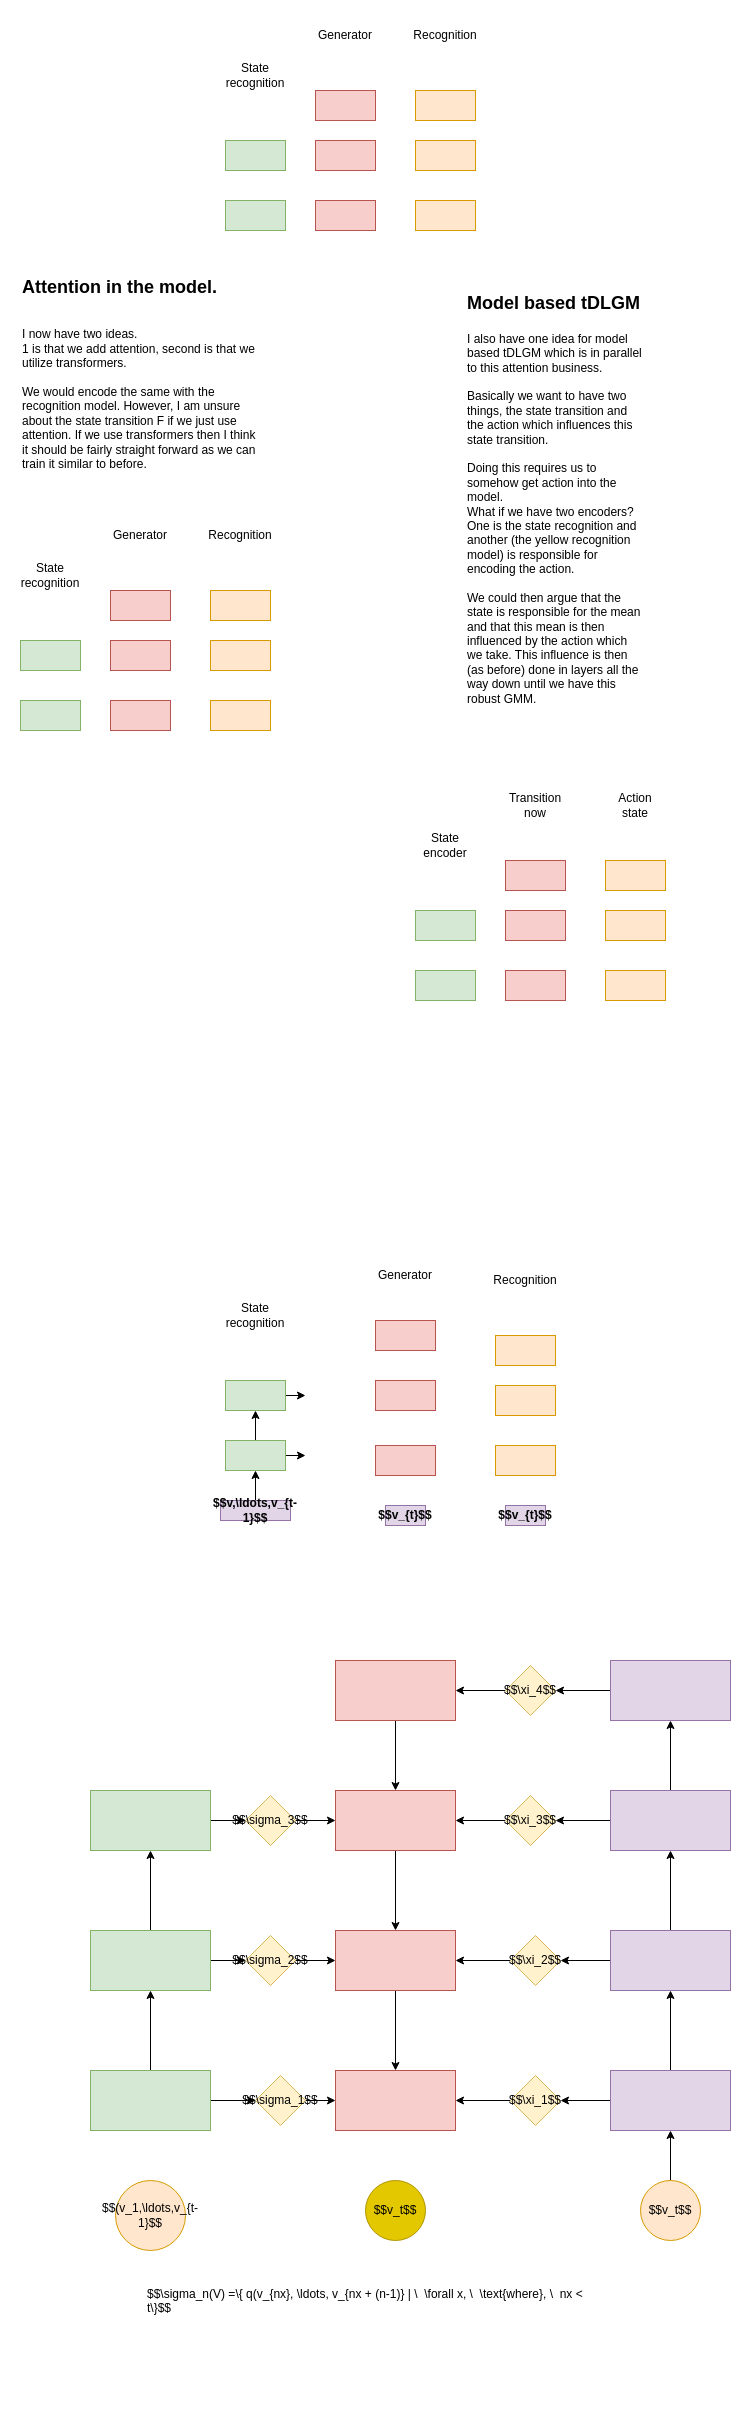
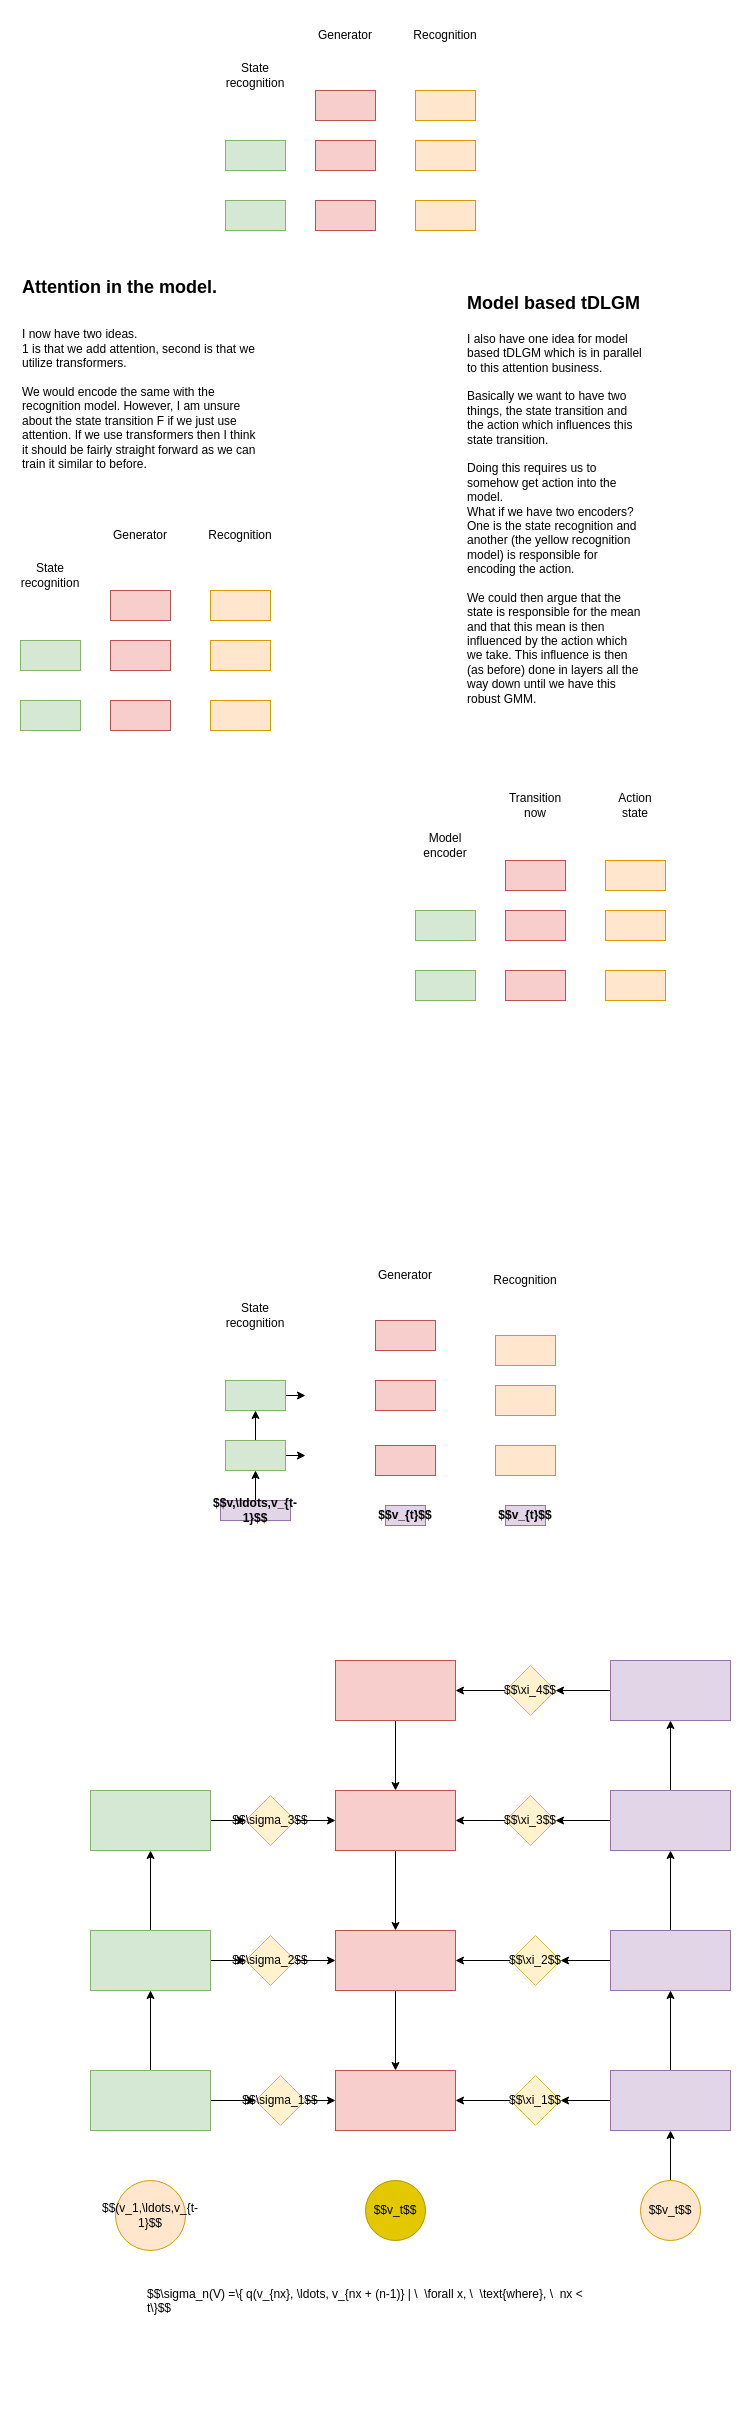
node "State encoder": label "State encoder" -> "Model encoder"
